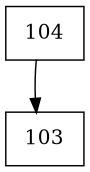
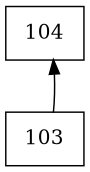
edge "104" -> "103": reversed
